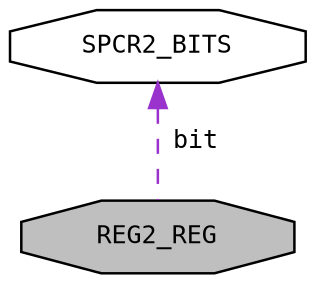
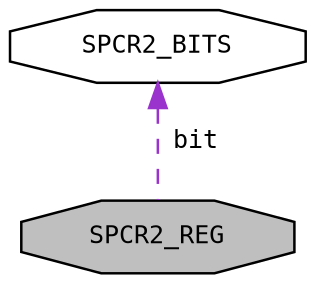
node "REG2_REG": label "REG2_REG" -> "SPCR2_REG"
